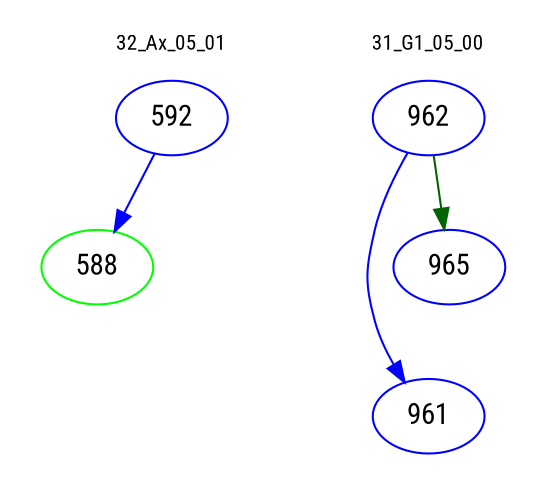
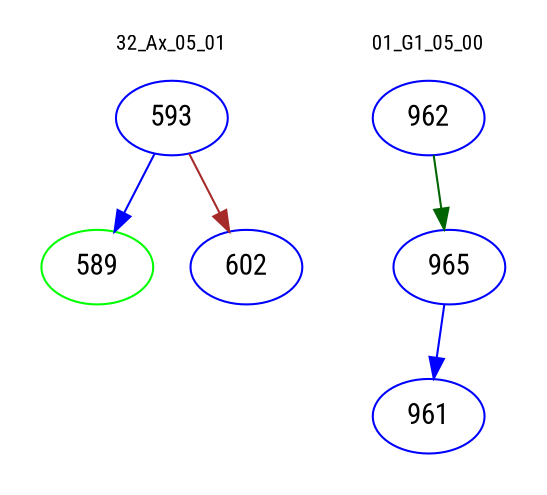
cluster "31_G1_05_00": label "31_G1_05_00" -> "01_G1_05_00"
node "592": label "592" -> "593"
edge "962" -> "961": now "965" -> "961"
node "588": label "588" -> "589"
node "602": added
